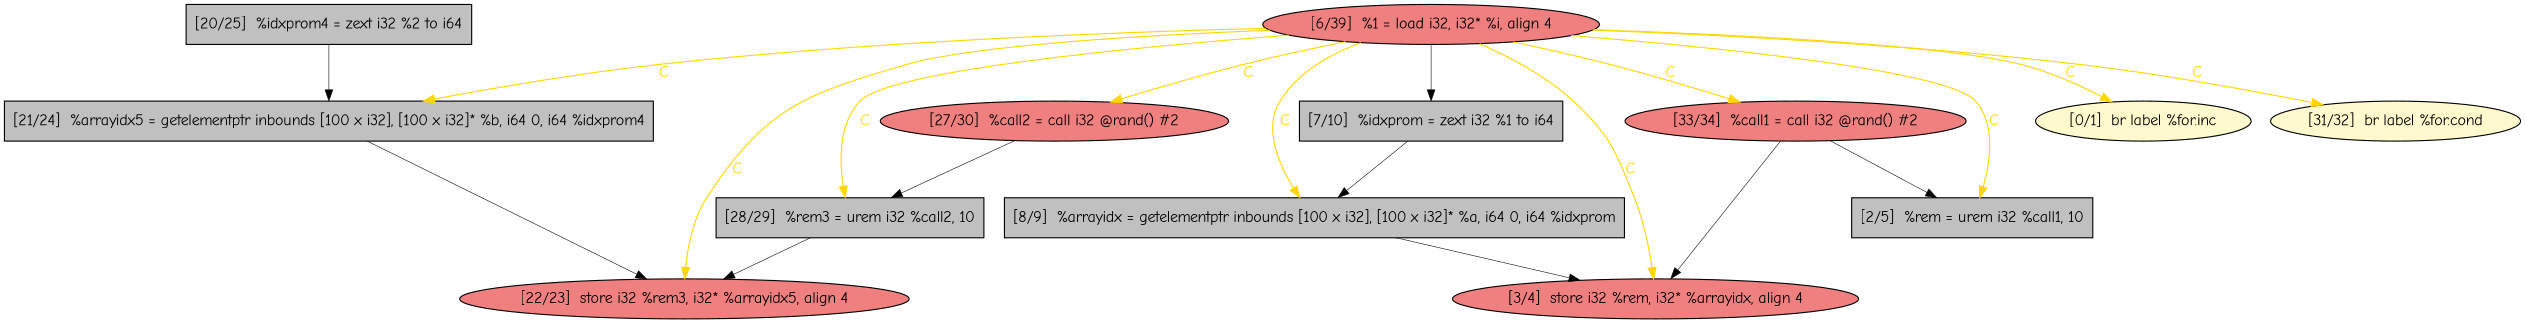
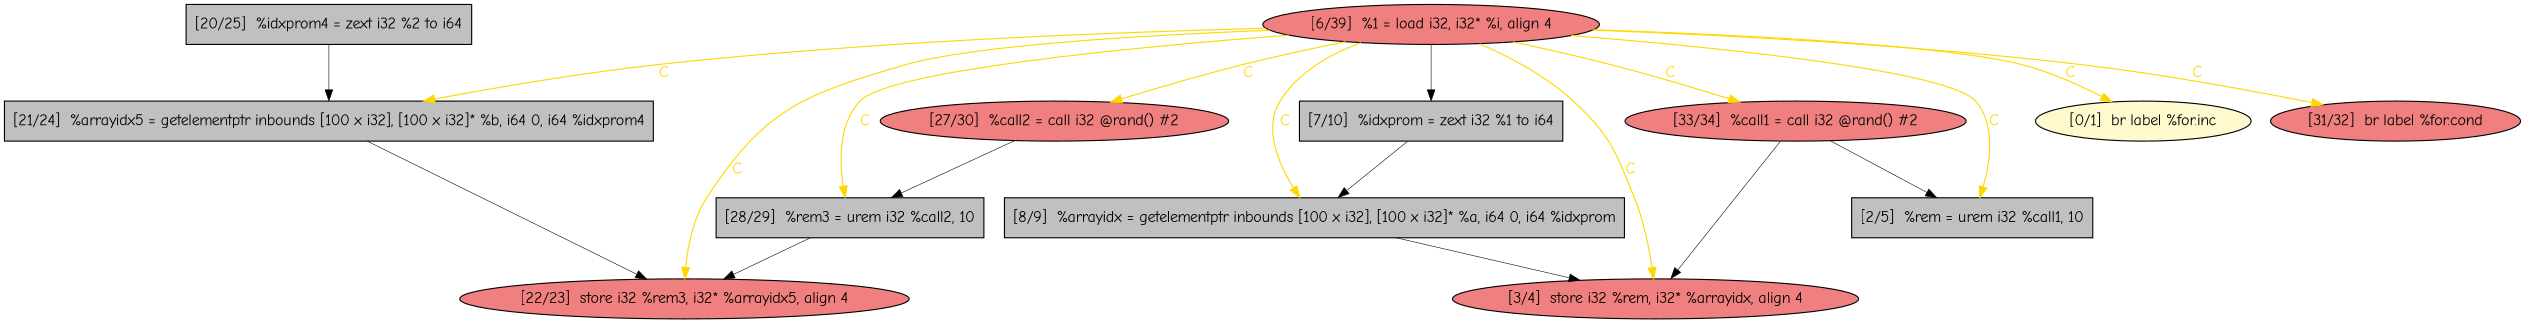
node "[31/32]  br label %for.cond": fillcolor lemonchiffon -> lightcoral
